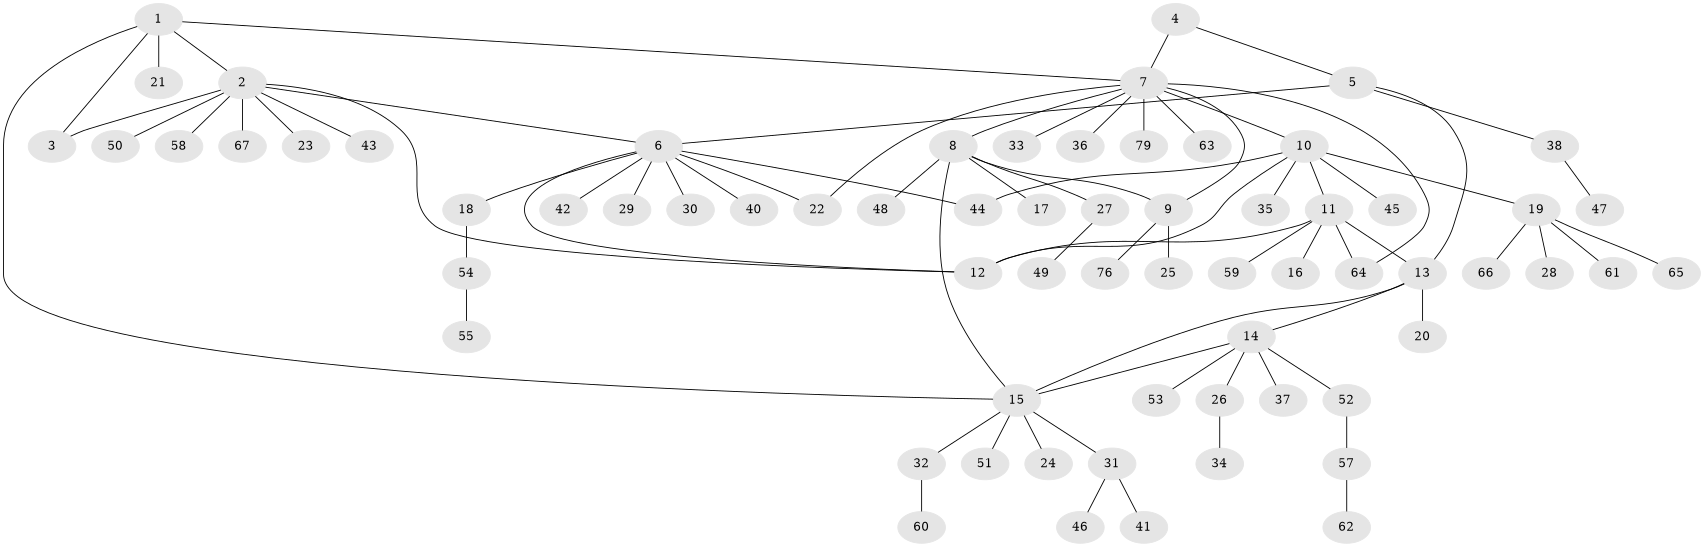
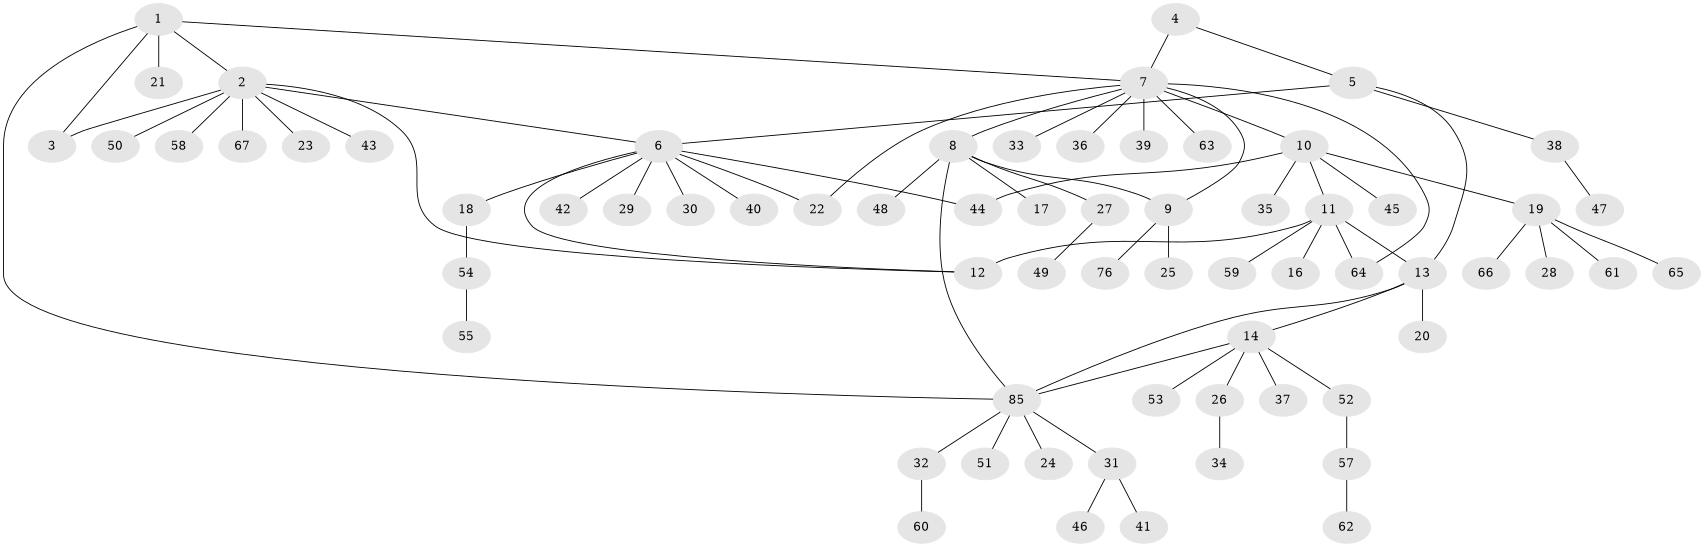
node "79": label "79" -> "39"
edge "10" -- "12": removed
node "15": label "15" -> "85"
